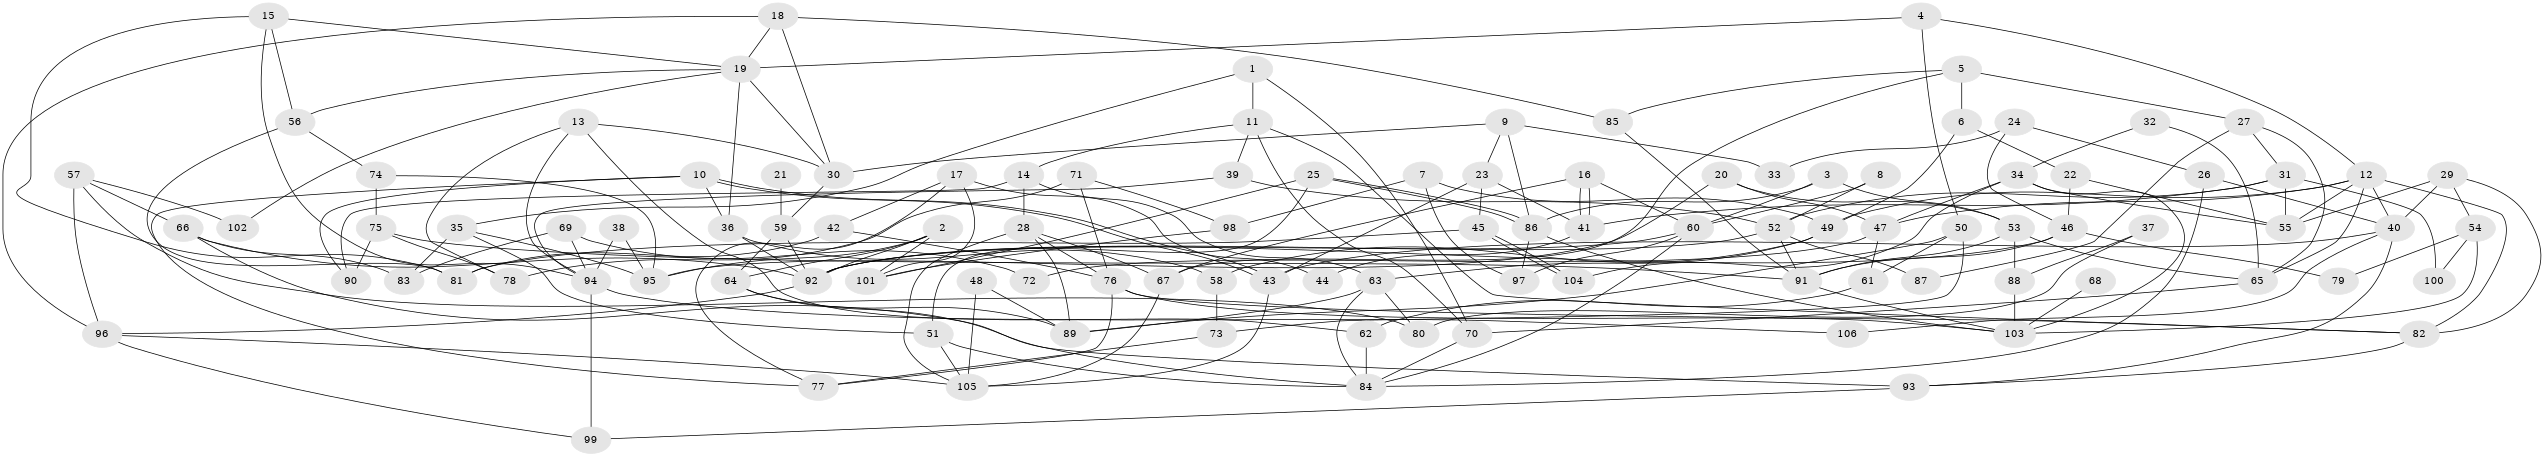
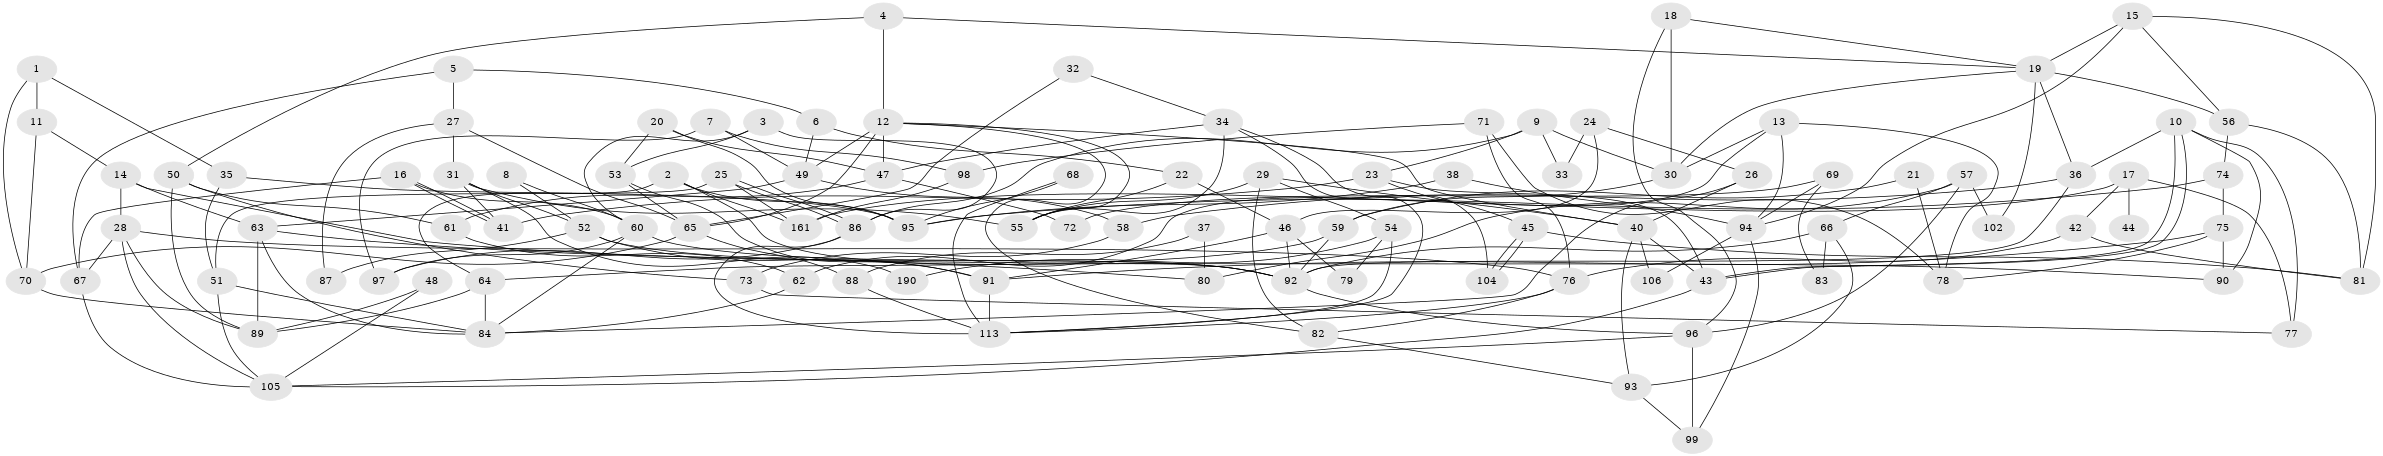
node "85": removed
node "39": removed
edge "68" -- "95": added
edge "21" -- "78": added
edge "35" -- "83": removed
edge "41" -- "44": removed
edge "53" -- "88": now "65" -- "88"
node "101": label "101" -> "161"
node "100": label "100" -> "190"
edge "11" -- "82": removed
node "103": label "103" -> "113"
edge "76" -- "77": removed
